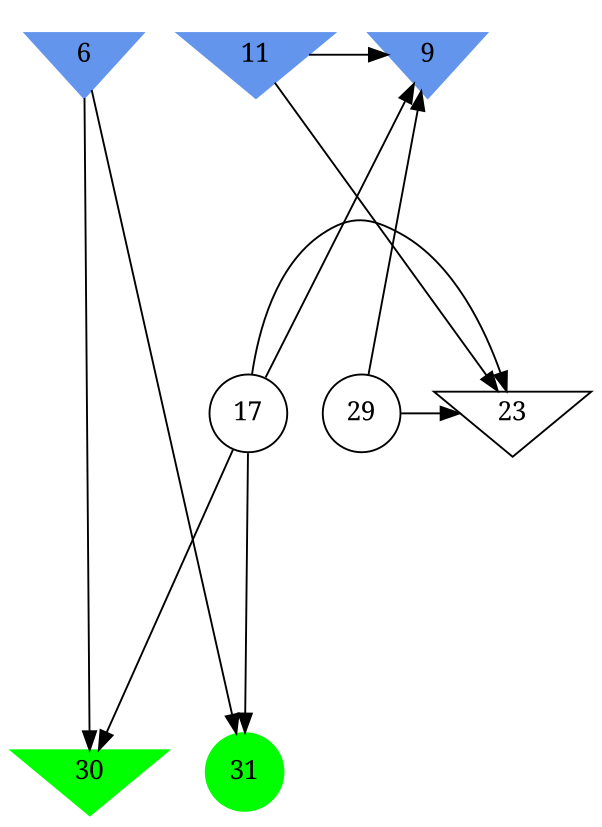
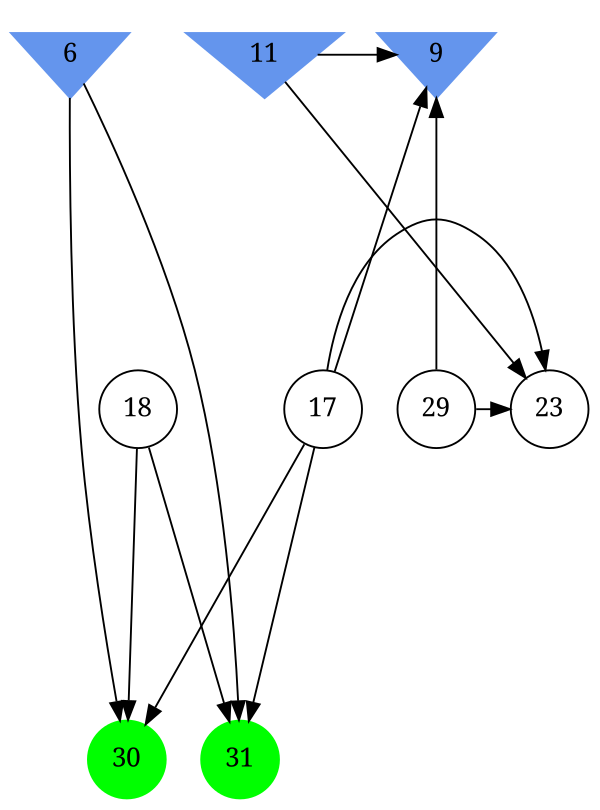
node "18": added
node "23": shape invtriangle -> circle
node "30": shape invtriangle -> circle
